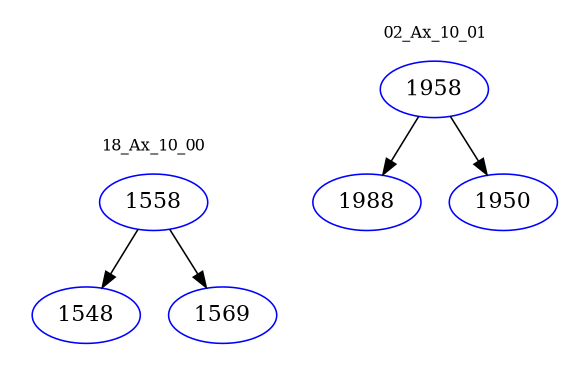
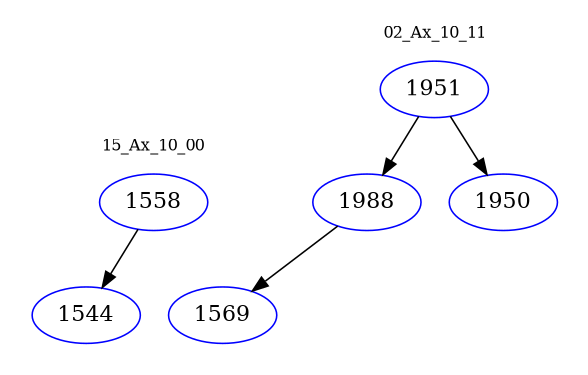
cluster "02_Ax_10_01": label "02_Ax_10_01" -> "02_Ax_10_11"
node "1958": label "1958" -> "1951"
cluster "18_Ax_10_00": label "18_Ax_10_00" -> "15_Ax_10_00"
edge "1558" -> "1569": now "1988" -> "1569"
node "1548": label "1548" -> "1544"
